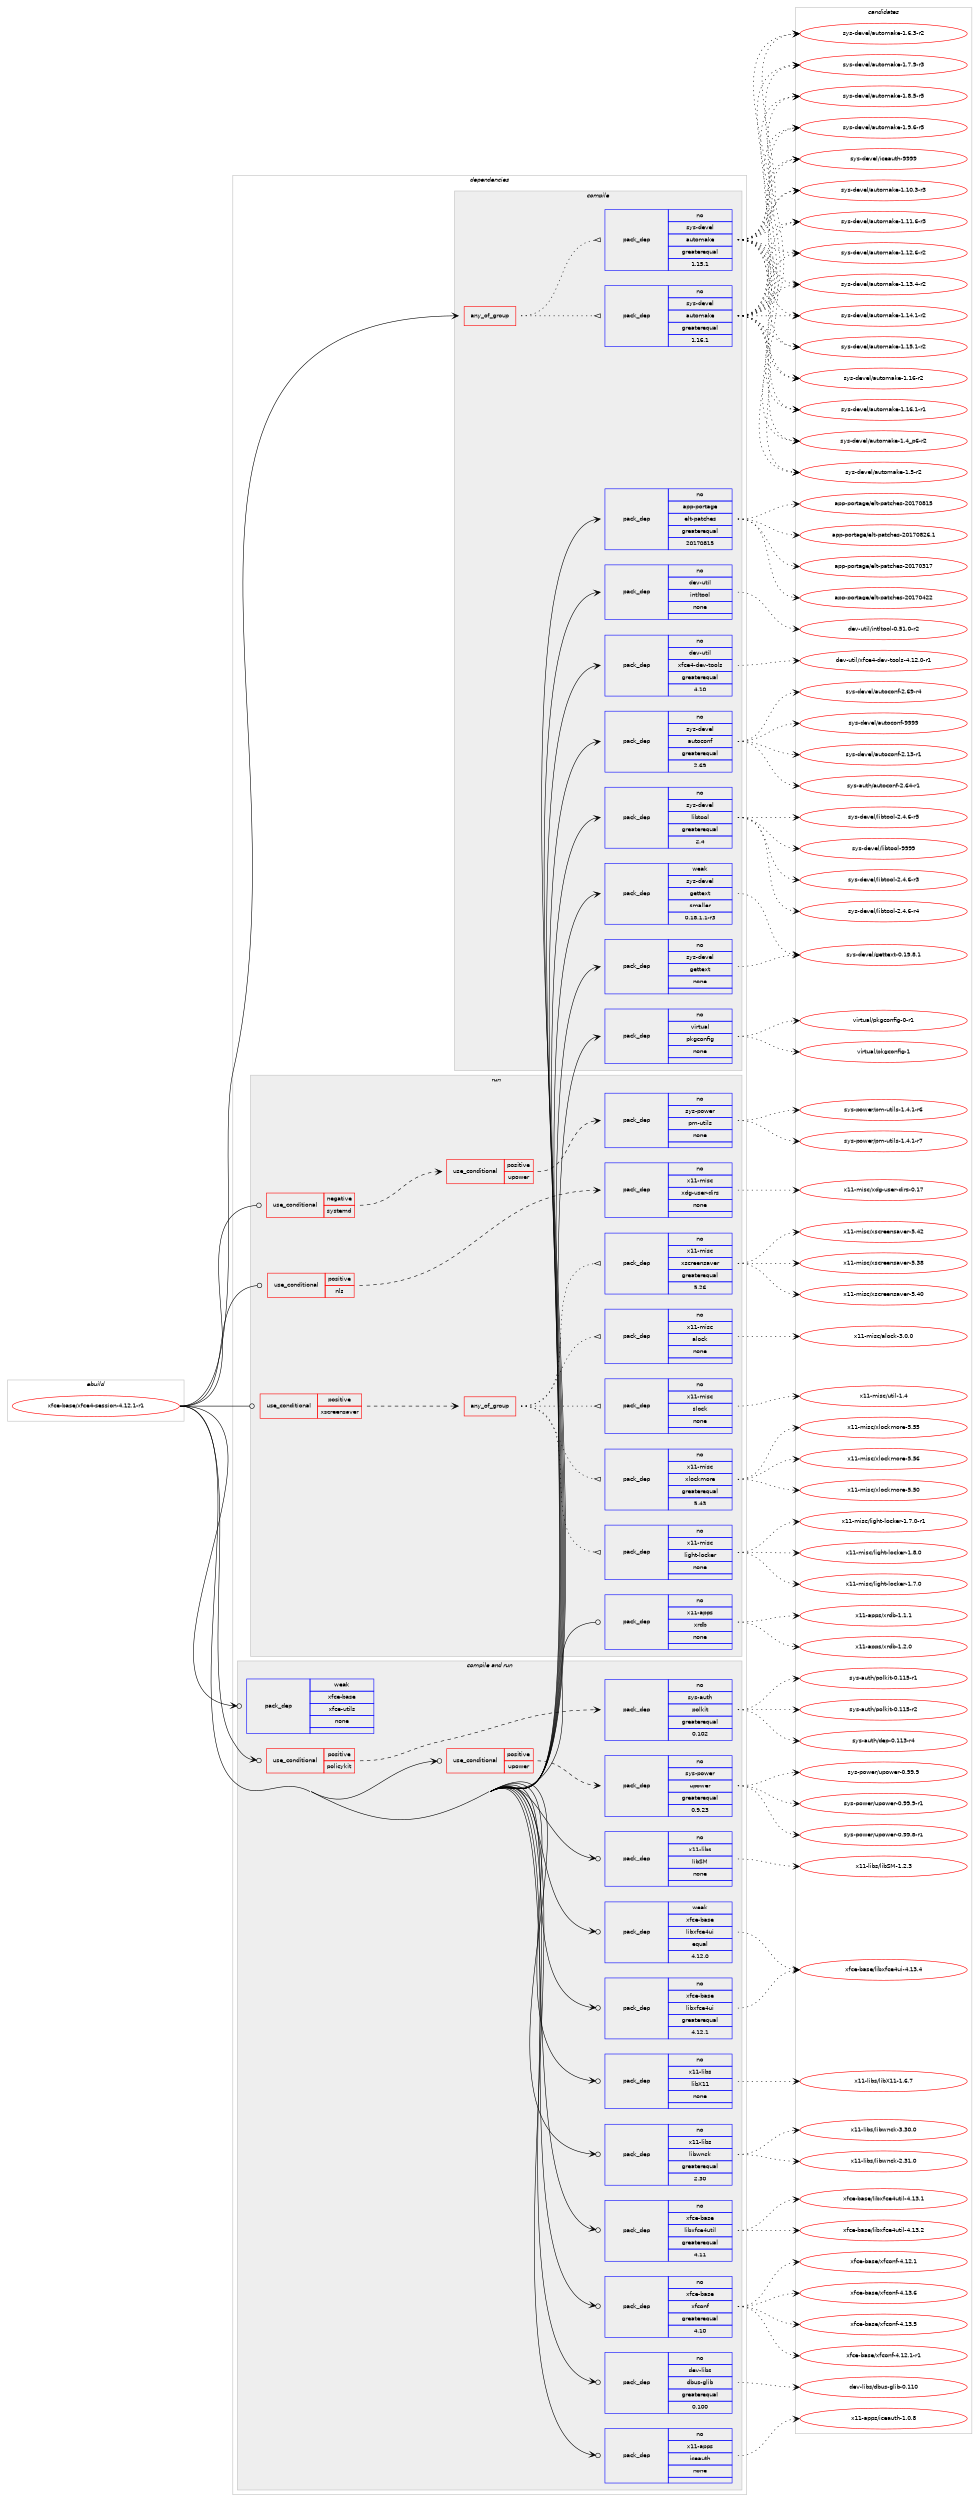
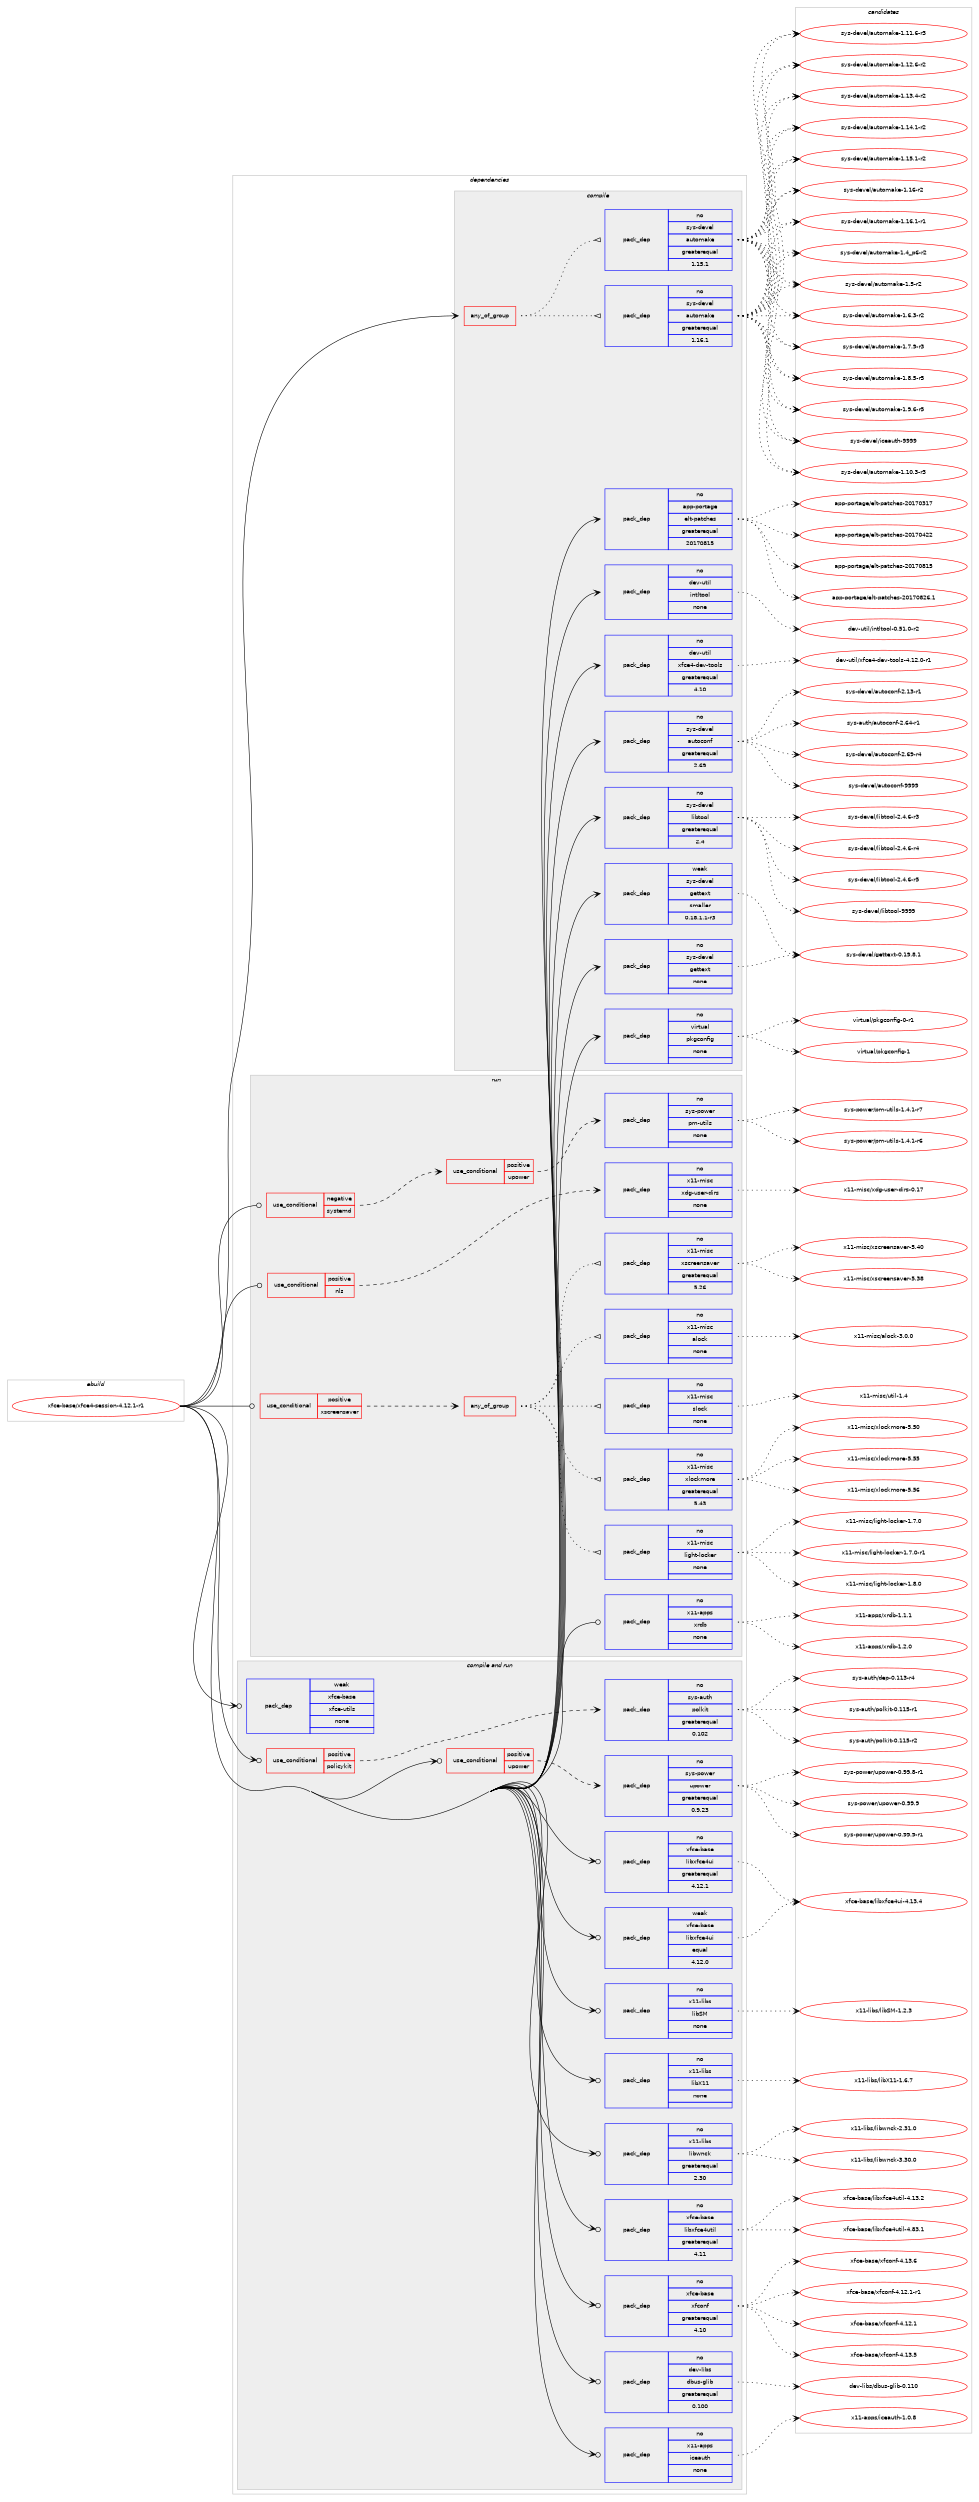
node "x11-misc/xscreensaver-5.42": removed
node "xfce-base/libxfce4util-4.13.1": label "xfce-base/libxfce4util-4.13.1" -> "xfce-base/libxfce4util-4.83.1"
